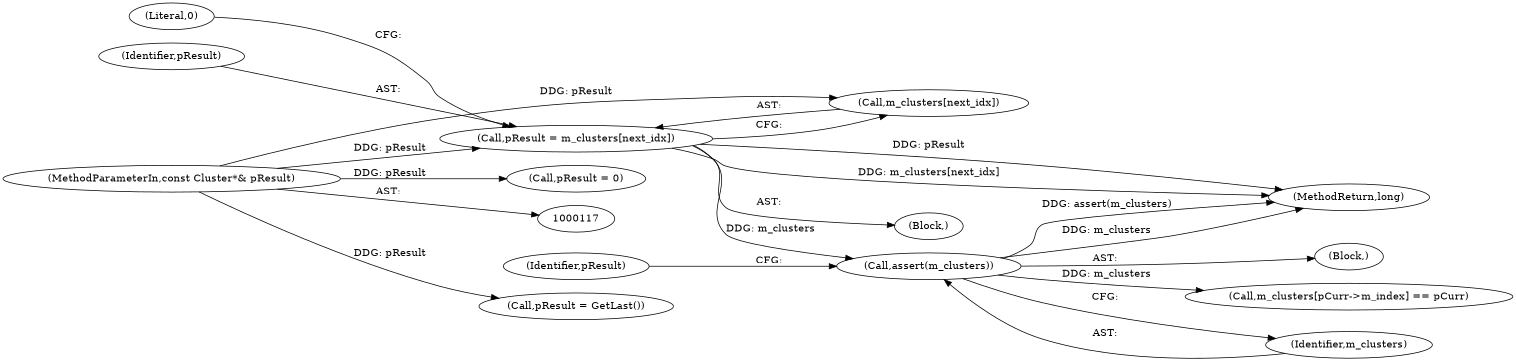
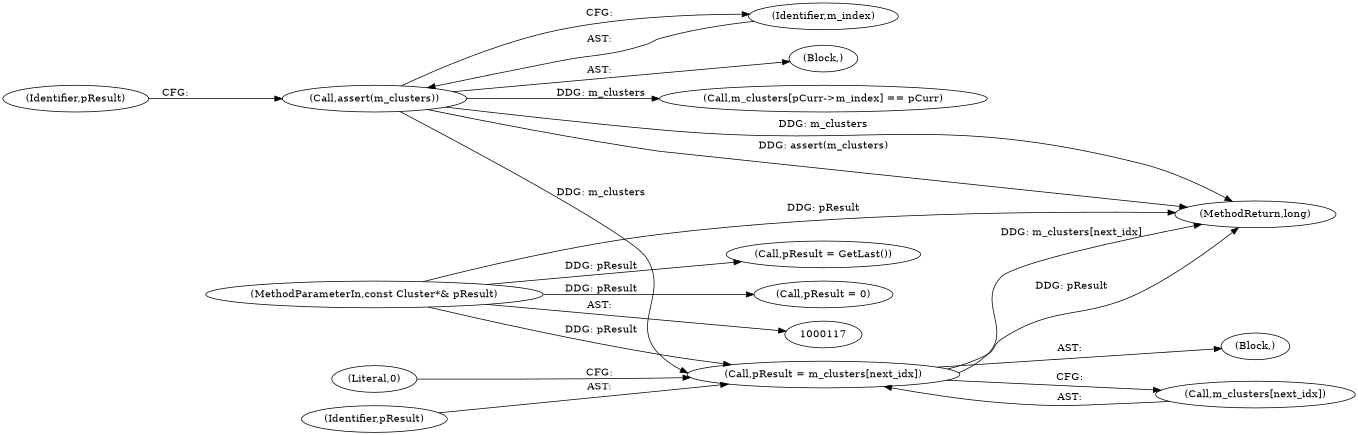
edge "(MethodParameterIn,const Cluster*& pResult)" -> "(Call,m_clusters[next_idx])": now "(MethodParameterIn,const Cluster*& pResult)" -> "(MethodReturn,long)"
edge "(Call,pResult = m_clusters[next_idx])" -> "(Call,assert(m_clusters))": reversed
node "(Identifier,m_clusters)": label "(Identifier,m_clusters)" -> "(Identifier,m_index)"
